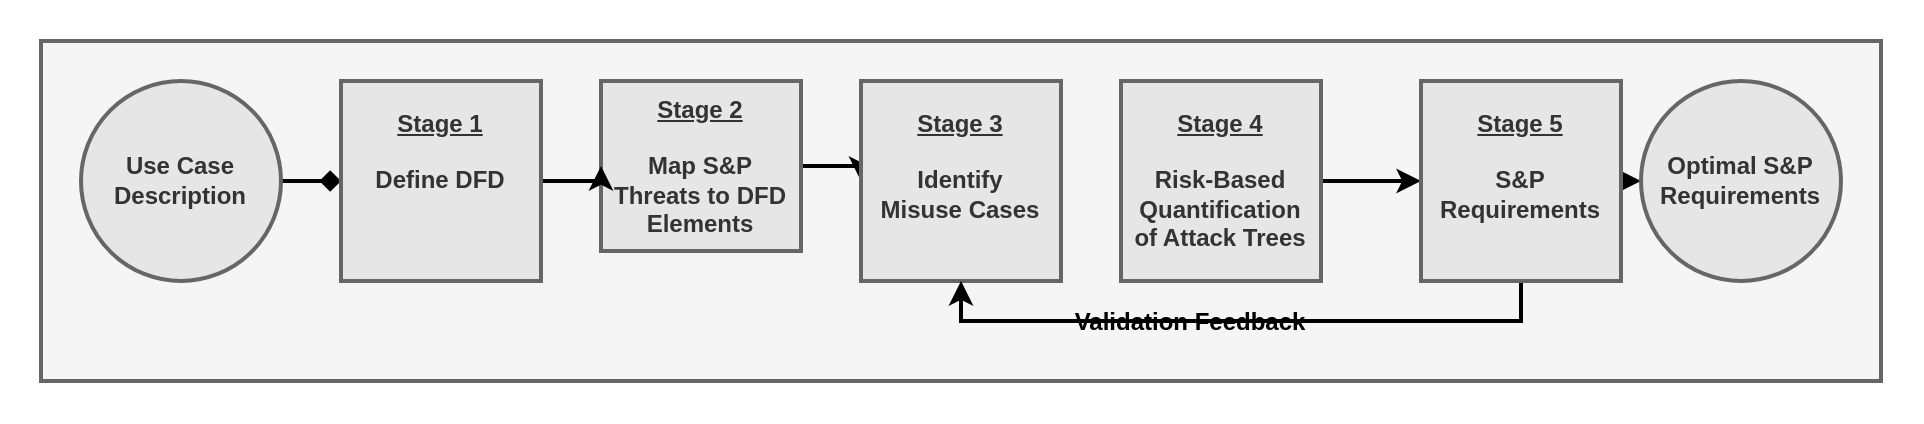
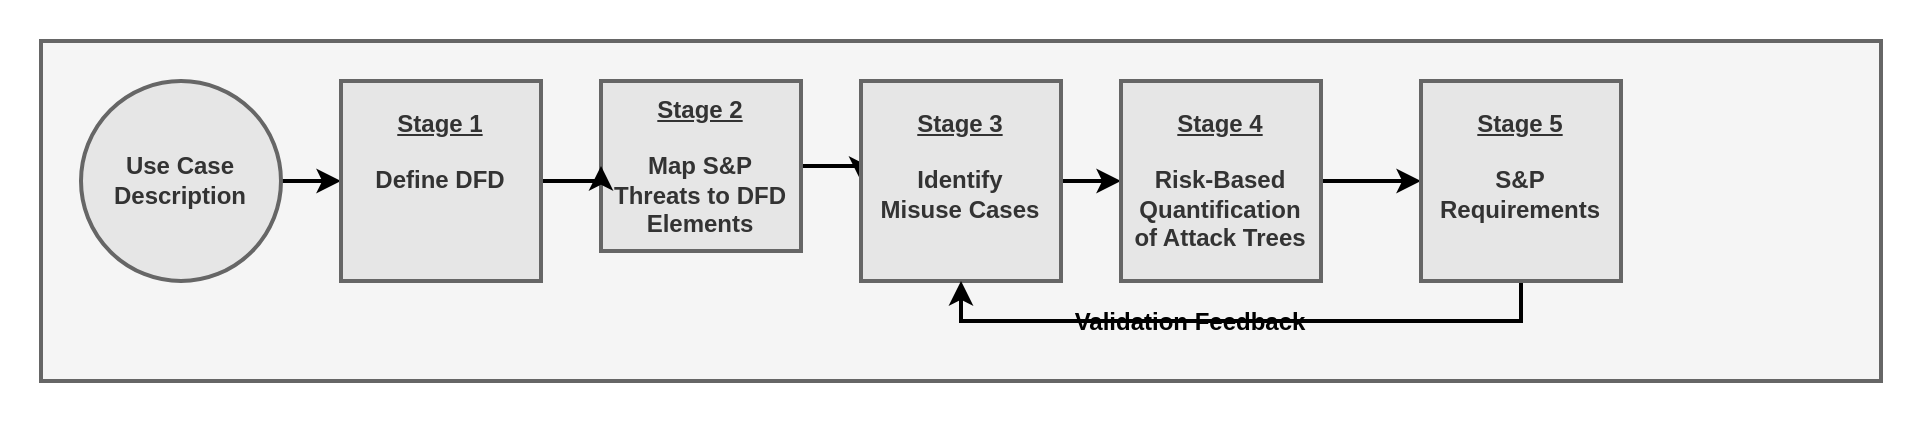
edge "Use Case Description" -> "Stage 1 Define DFD": arrowhead diamond -> classic
edge "Stage 3 Identify Misuse Cases" -> "Stage 4 Risk-Based Quantification of Attack Trees": added
edge "Stage 5 S&P Requirements" -> "Optimal S&P Requirements": removed
node "Optimal S&P Requirements": removed
